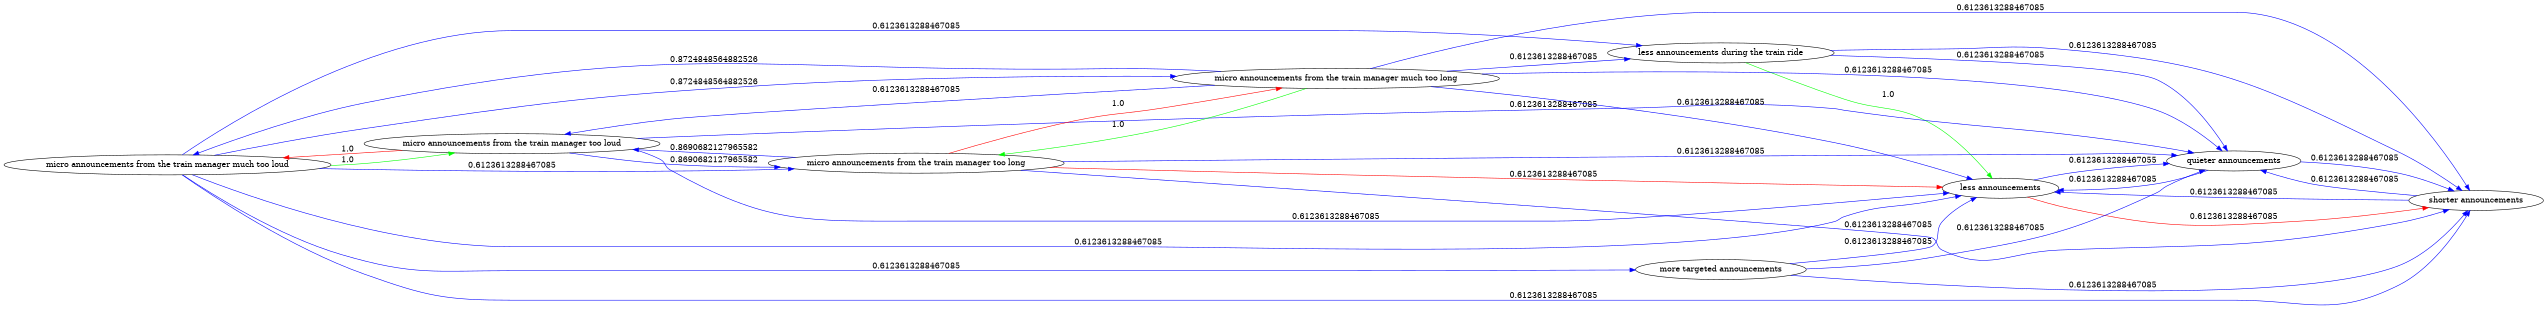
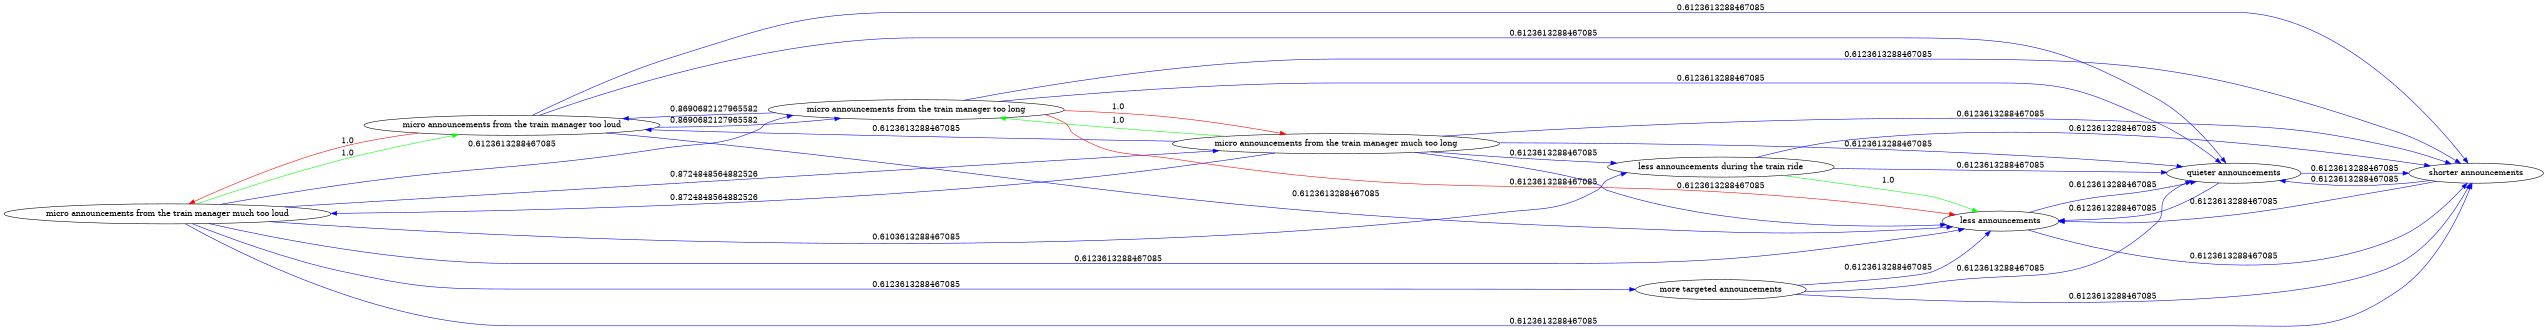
edge "micro announcements from the train manager too loud" -> "shorter announcements": added, label "0.6123613288467085"
edge "micro announcements from the train manager much too loud" -> "less announcements during the train ride": label "0.6123613288467085" -> "0.6103613288467085"
edge "less announcements" -> "quieter announcements": label "0.6123613288467055" -> "0.6123613288467085"
edge "less announcements" -> "shorter announcements": color red -> blue
